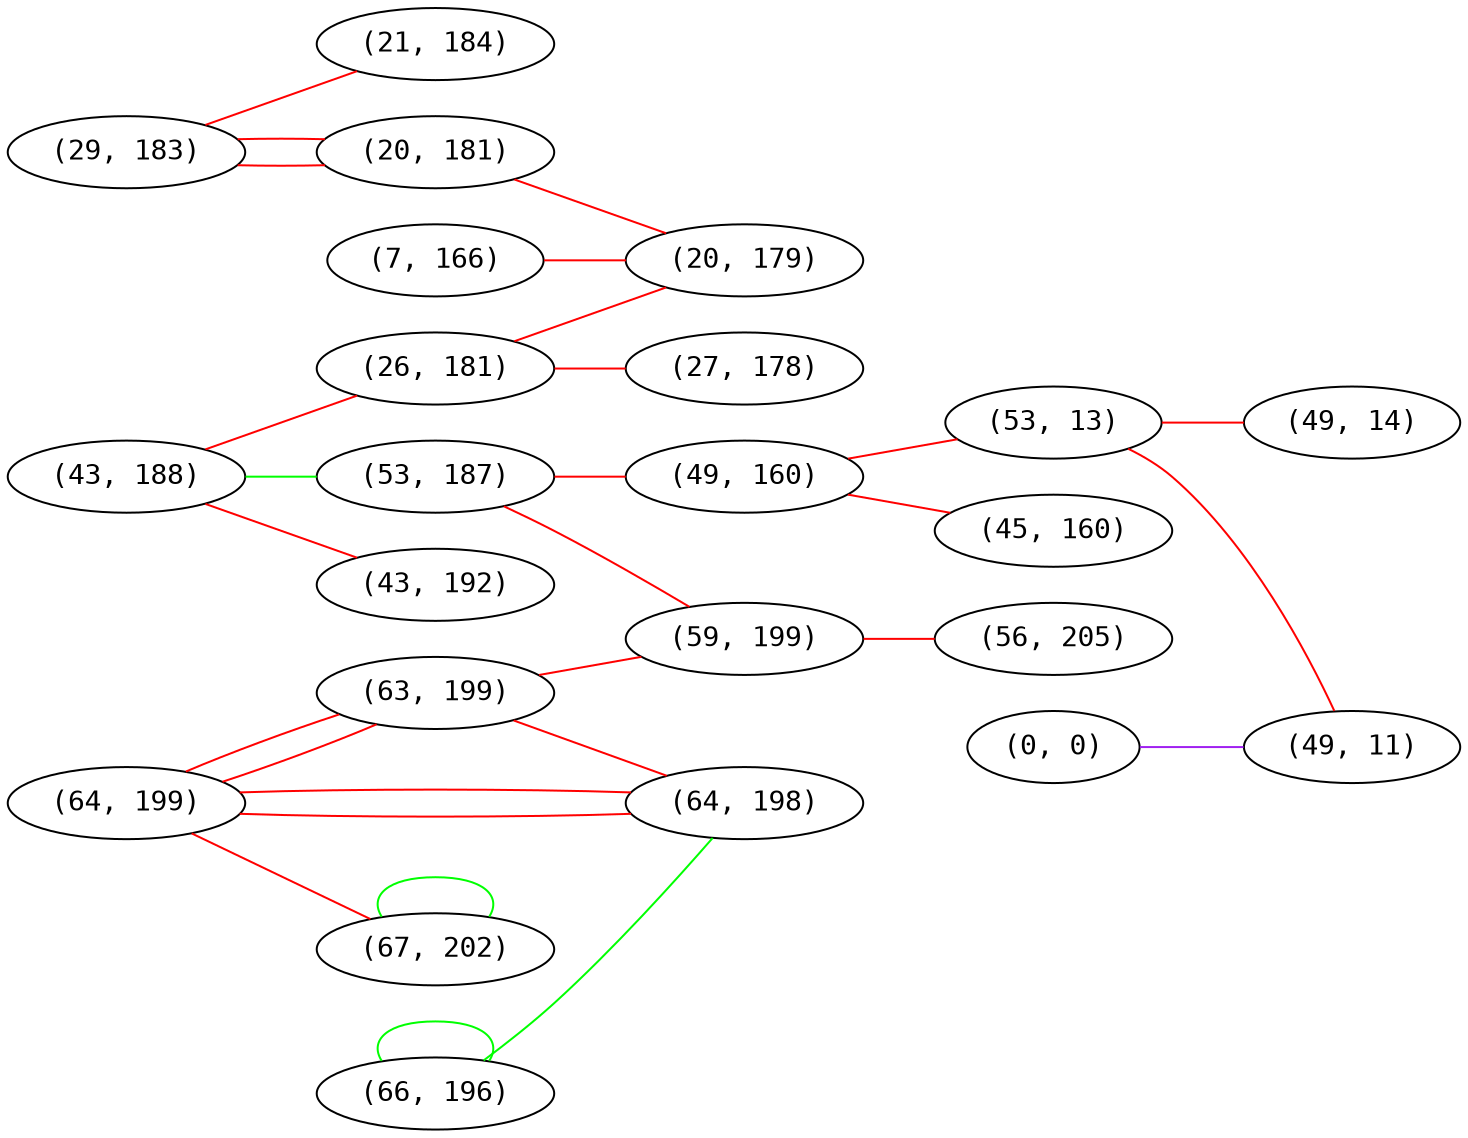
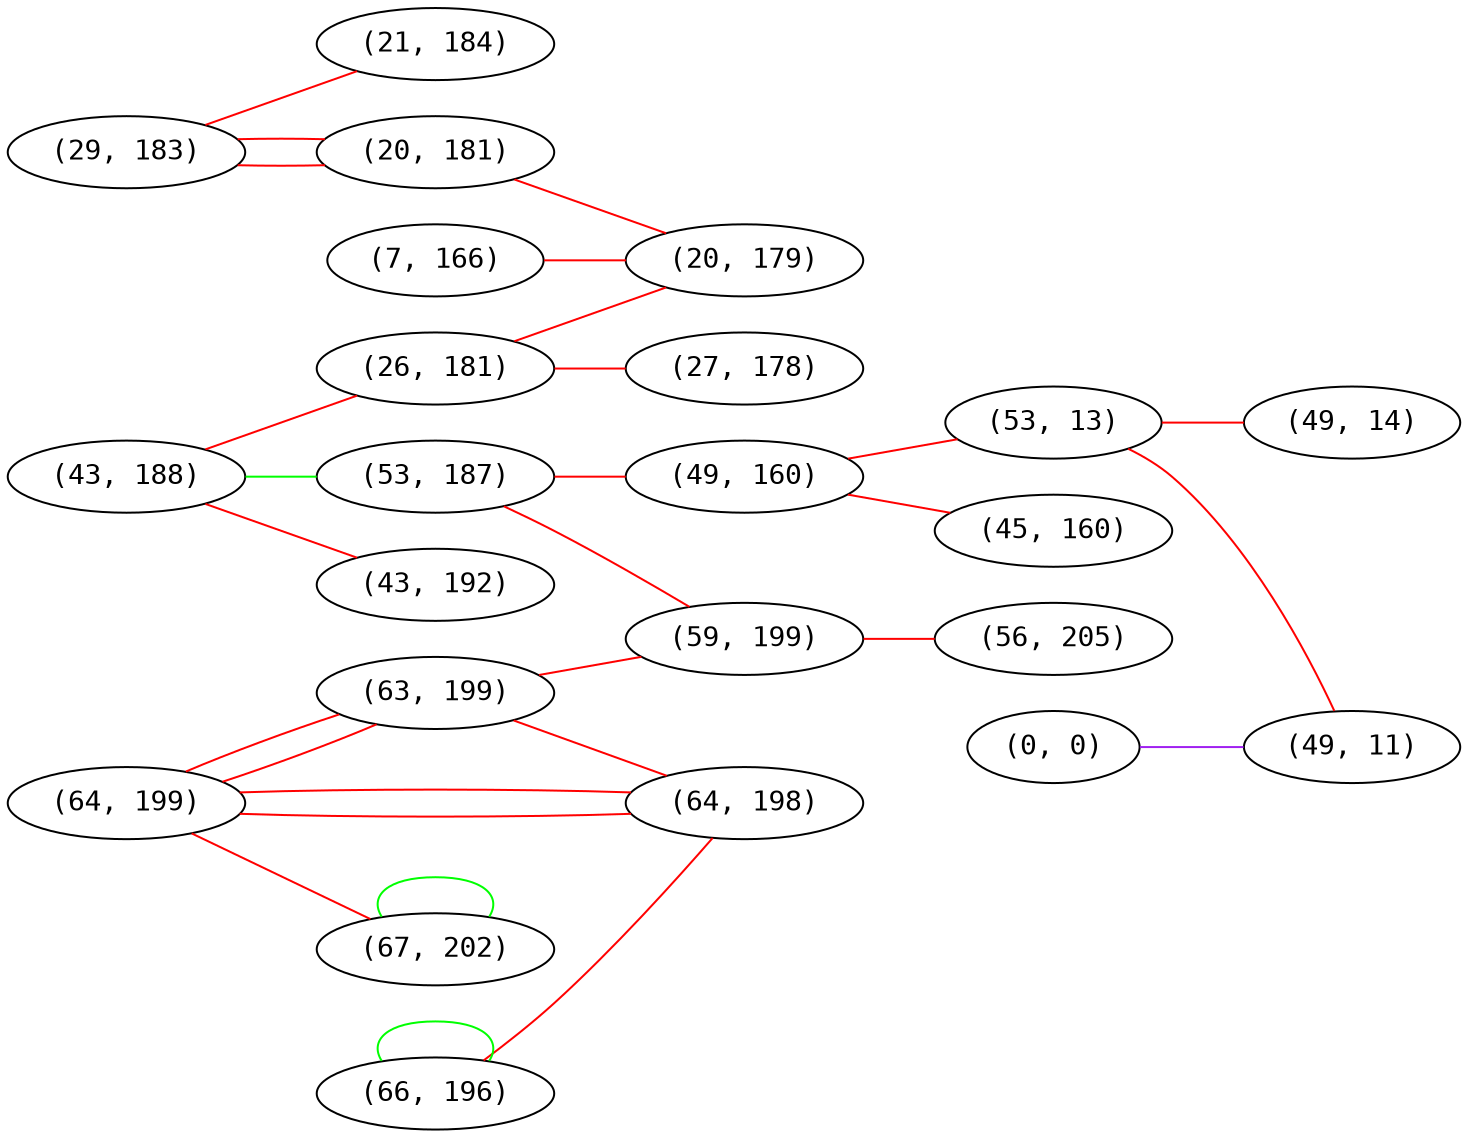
edge "(64, 198)" -- "(66, 196)": color green -> red
